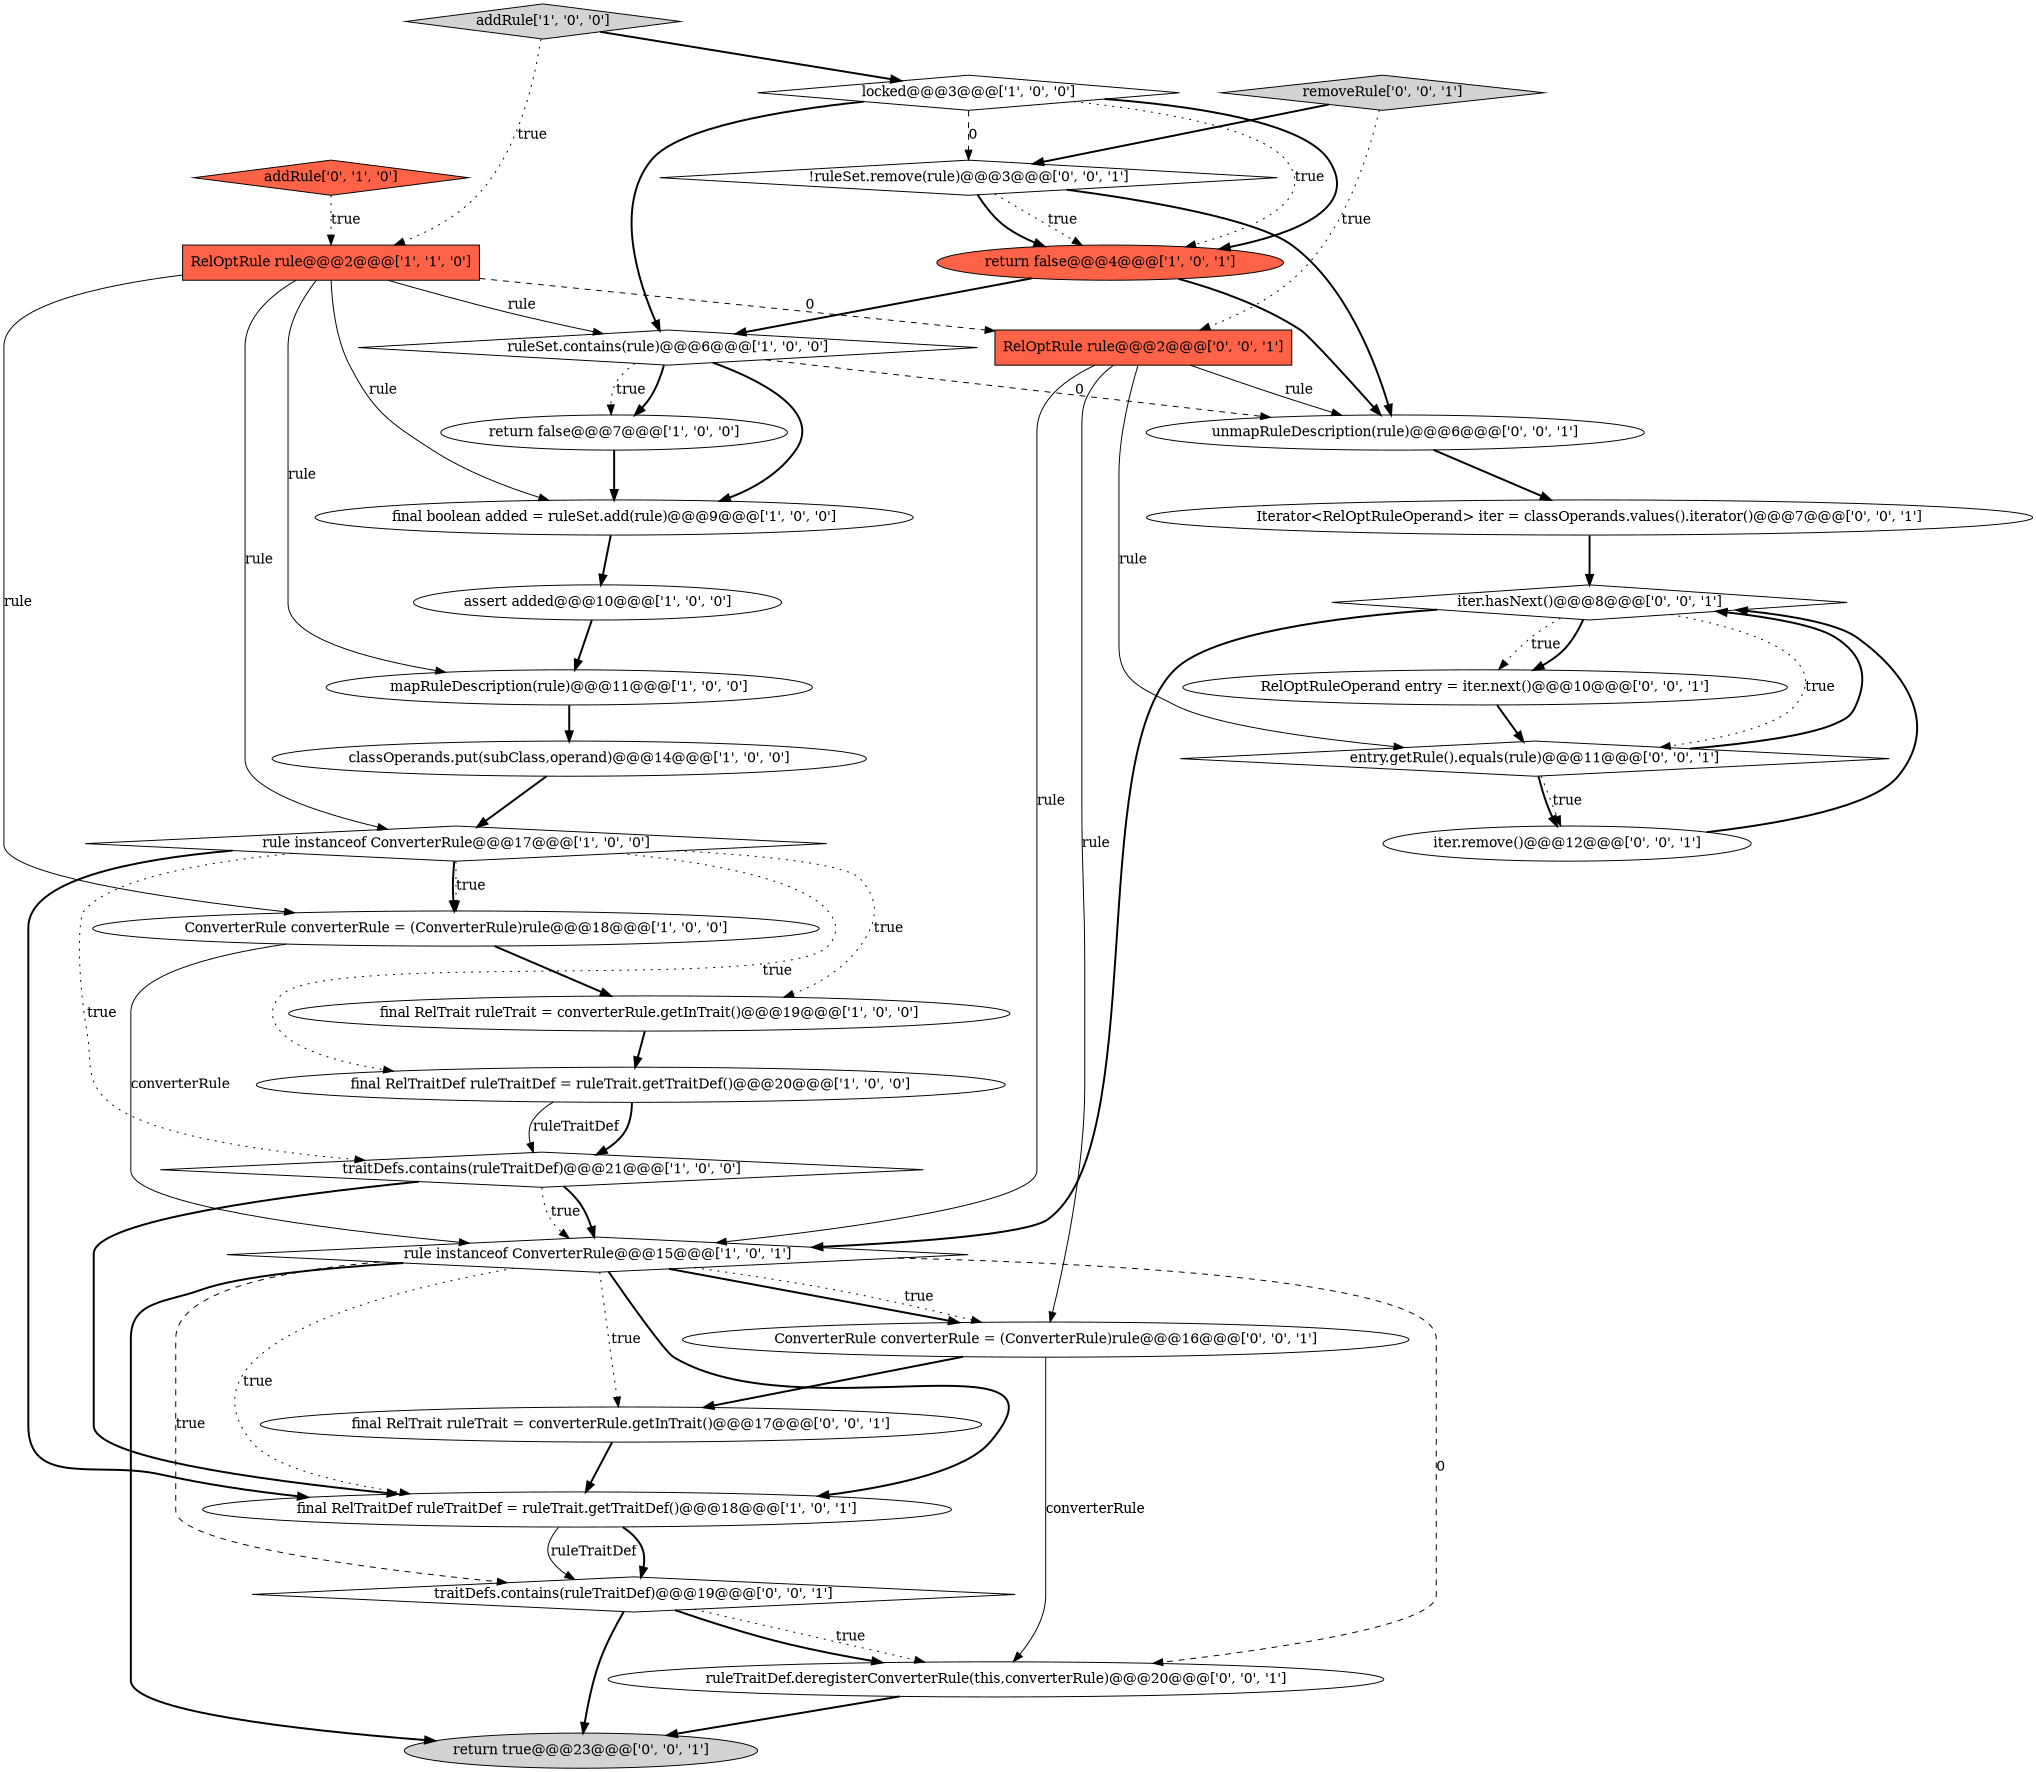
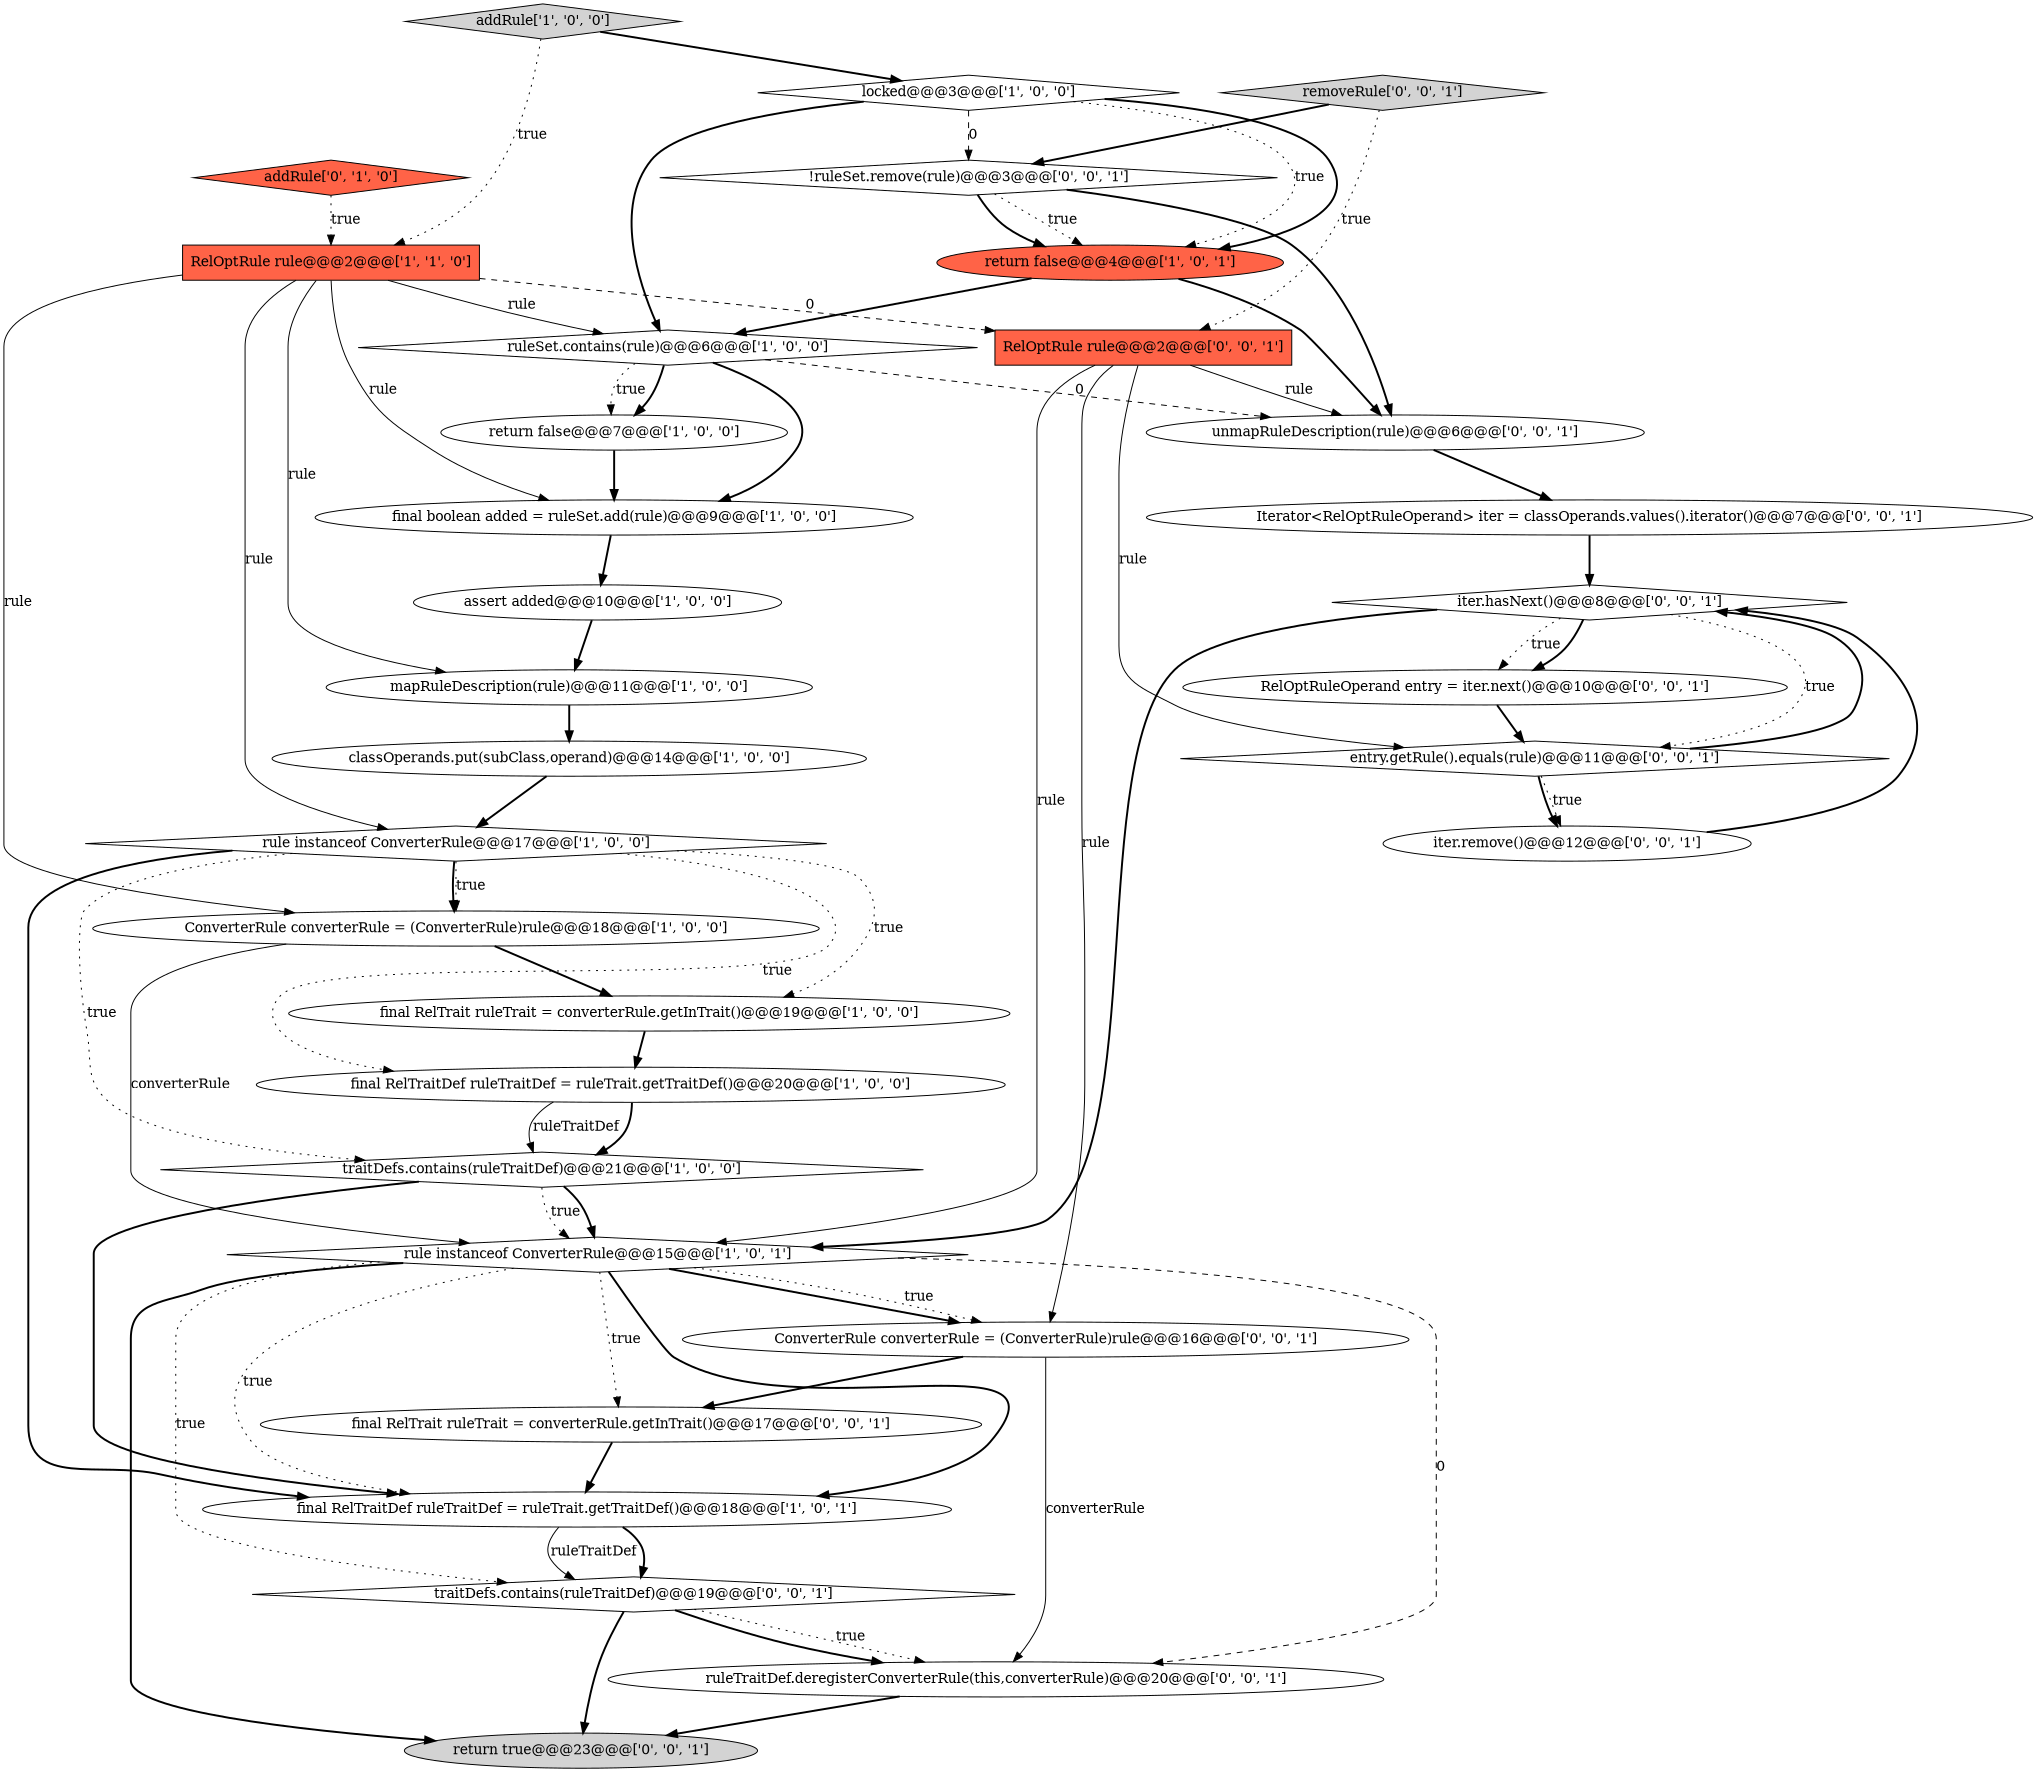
edge "rule instanceof ConverterRule@@@15@@@['1', '0', '1']" -> "traitDefs.contains(ruleTraitDef)@@@19@@@['0', '0', '1']": style dashed -> dotted
